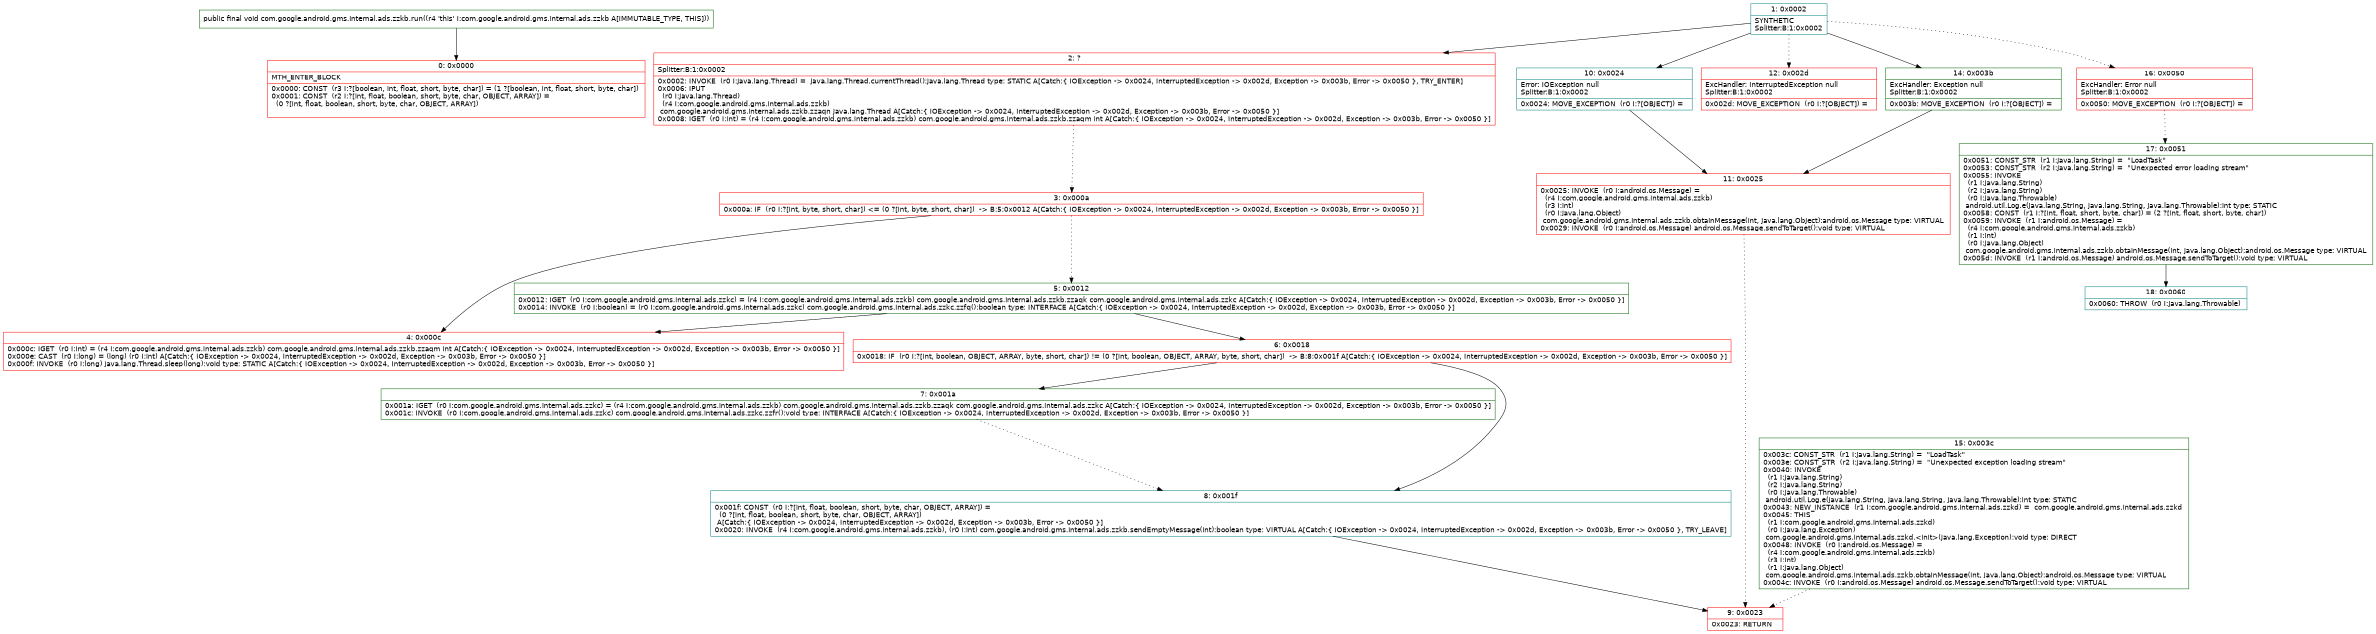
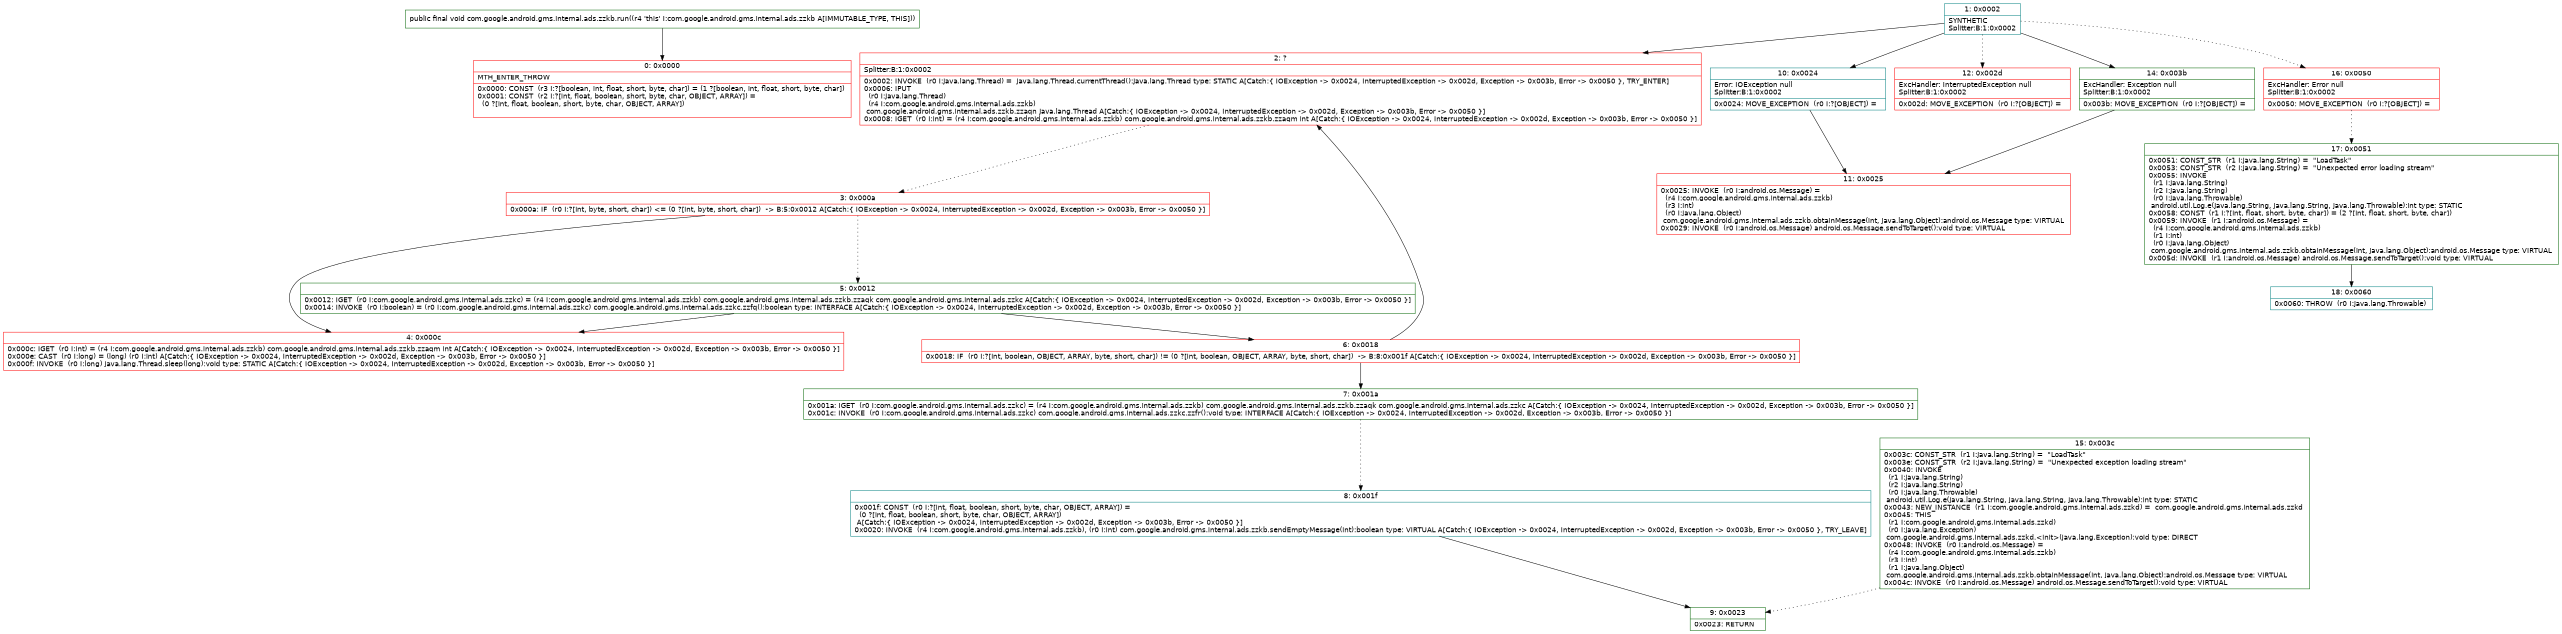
node "0: 0x0000": text "MTH_ENTER_BLOCK" -> "MTH_ENTER_THROW"
edge "11: 0x0025" -> "9: 0x0023": removed
edge "6: 0x0018" -> "8: 0x001f": now "6: 0x0018" -> "2: ?"
node "9: 0x0023": color red -> darkgreen
